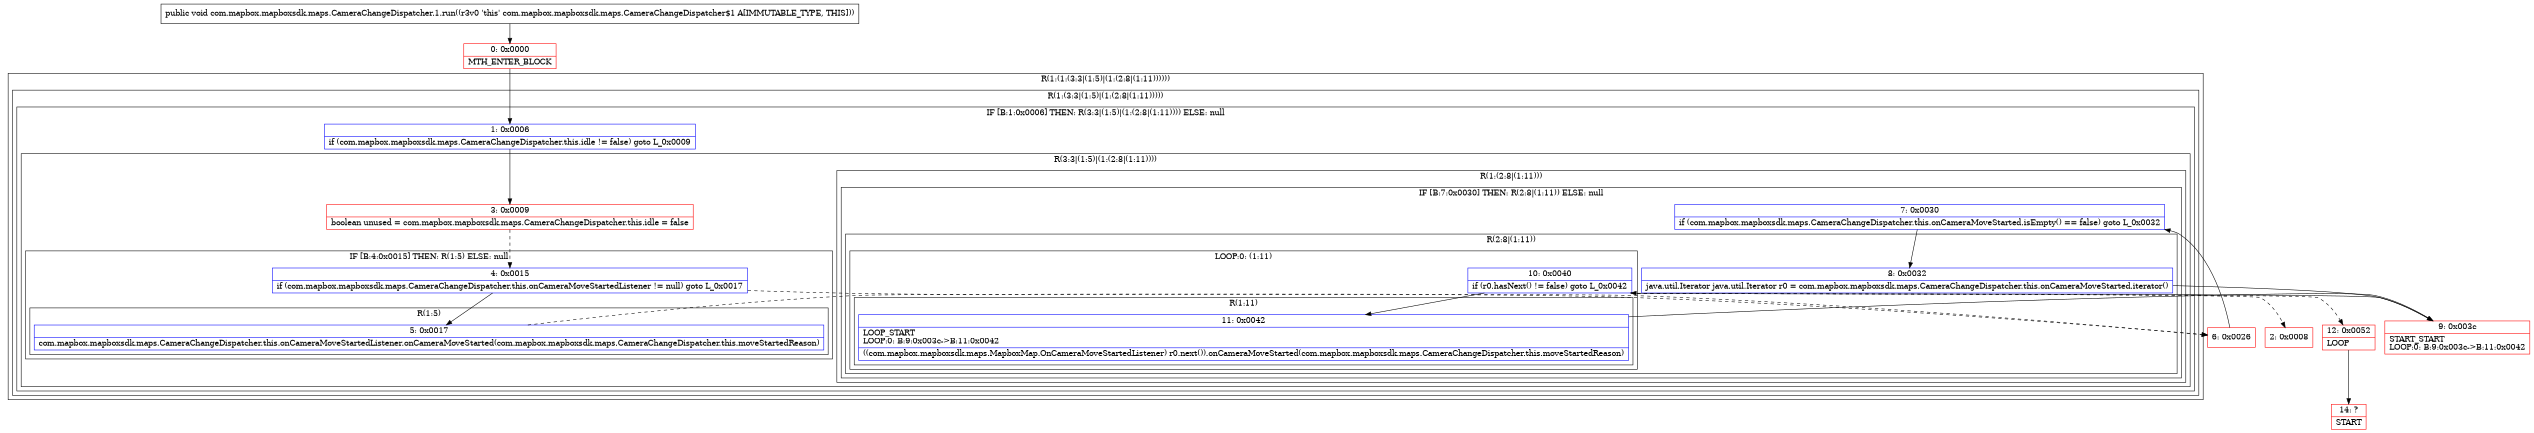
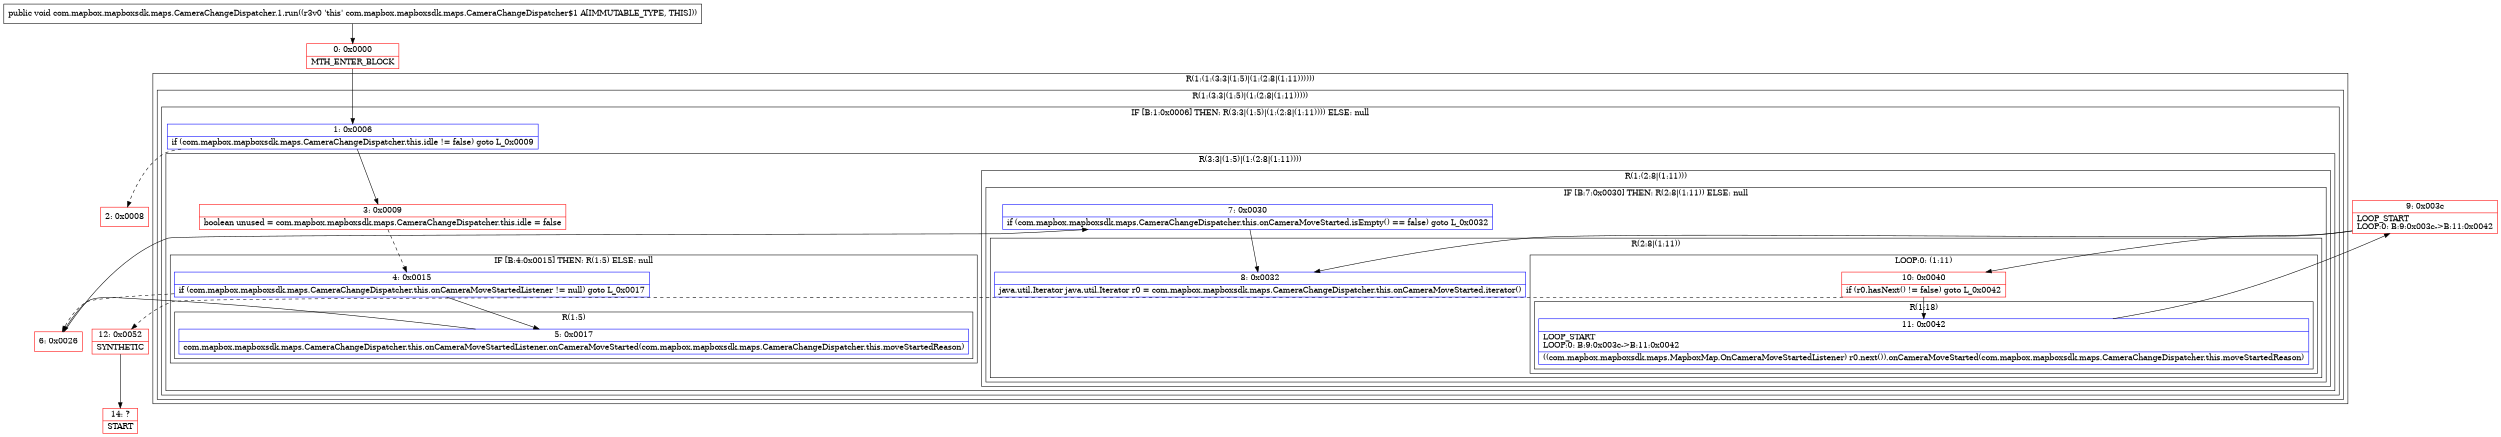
node "10: 0x0040": color blue -> red
edge "8: 0x0032" -> "9: 0x003c": reversed
edge "5: 0x0017" -> "6: 0x0026": style dashed -> solid
edge "10: 0x0040" -> "2: 0x0008": now "1: 0x0006" -> "2: 0x0008"
cluster "R(1:11)": label "R(1:11)" -> "R(1:18)"
node "9: 0x003c": text "START_START" -> "LOOP_START"
node "12: 0x0052": text "LOOP" -> "SYNTHETIC"
